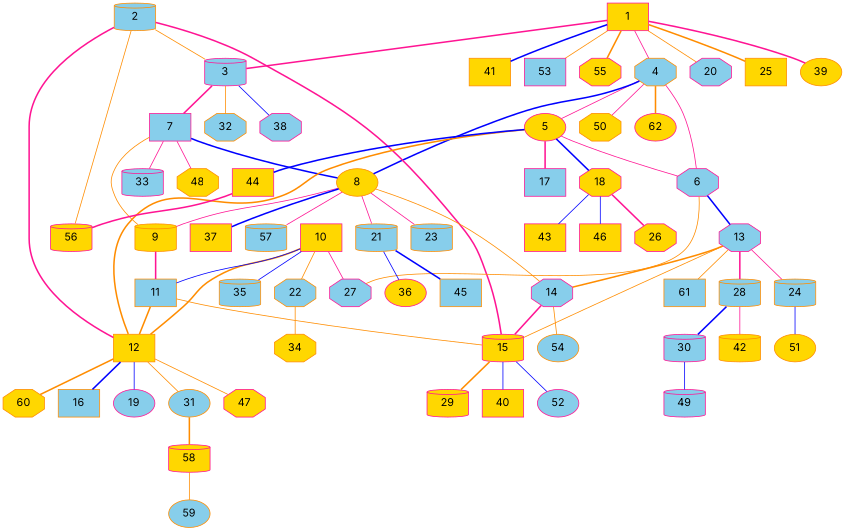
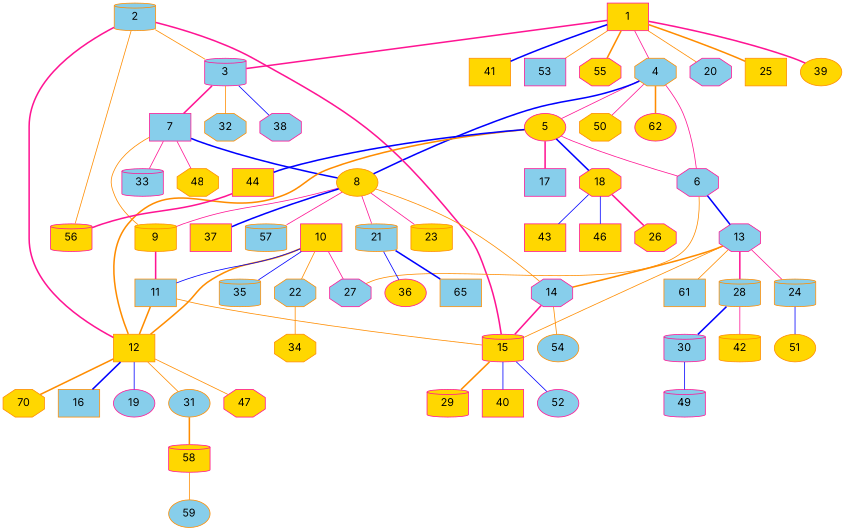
node "23": fillcolor skyblue -> gold
node "45": label "45" -> "65"
node "60": label "60" -> "70"
